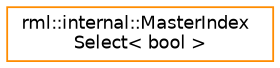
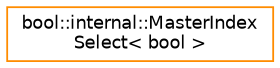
node "rml::internal::MasterIndex Select< bool >": label "rml::internal::MasterIndex Select< bool >" -> "bool::internal::MasterIndex Select< bool >"
